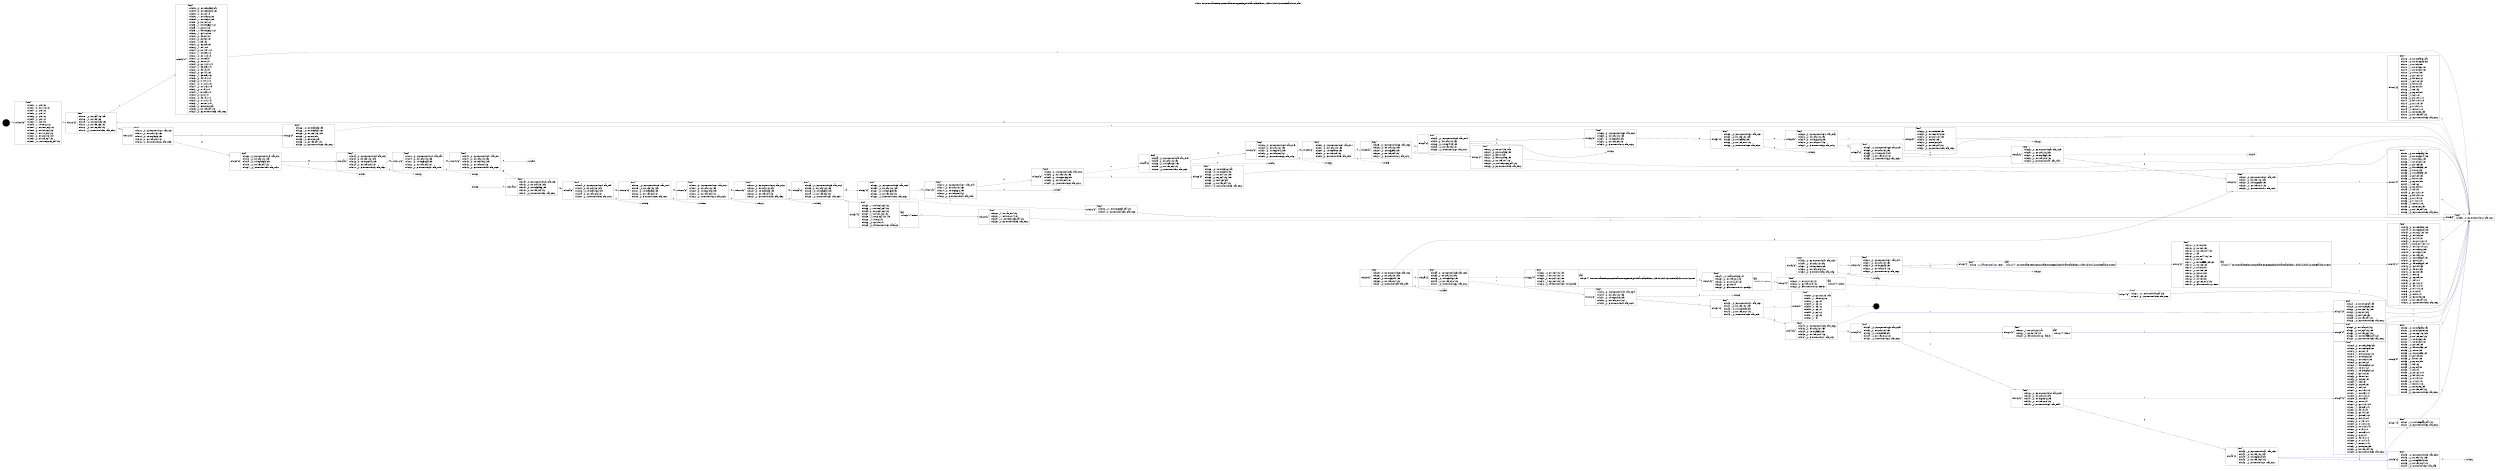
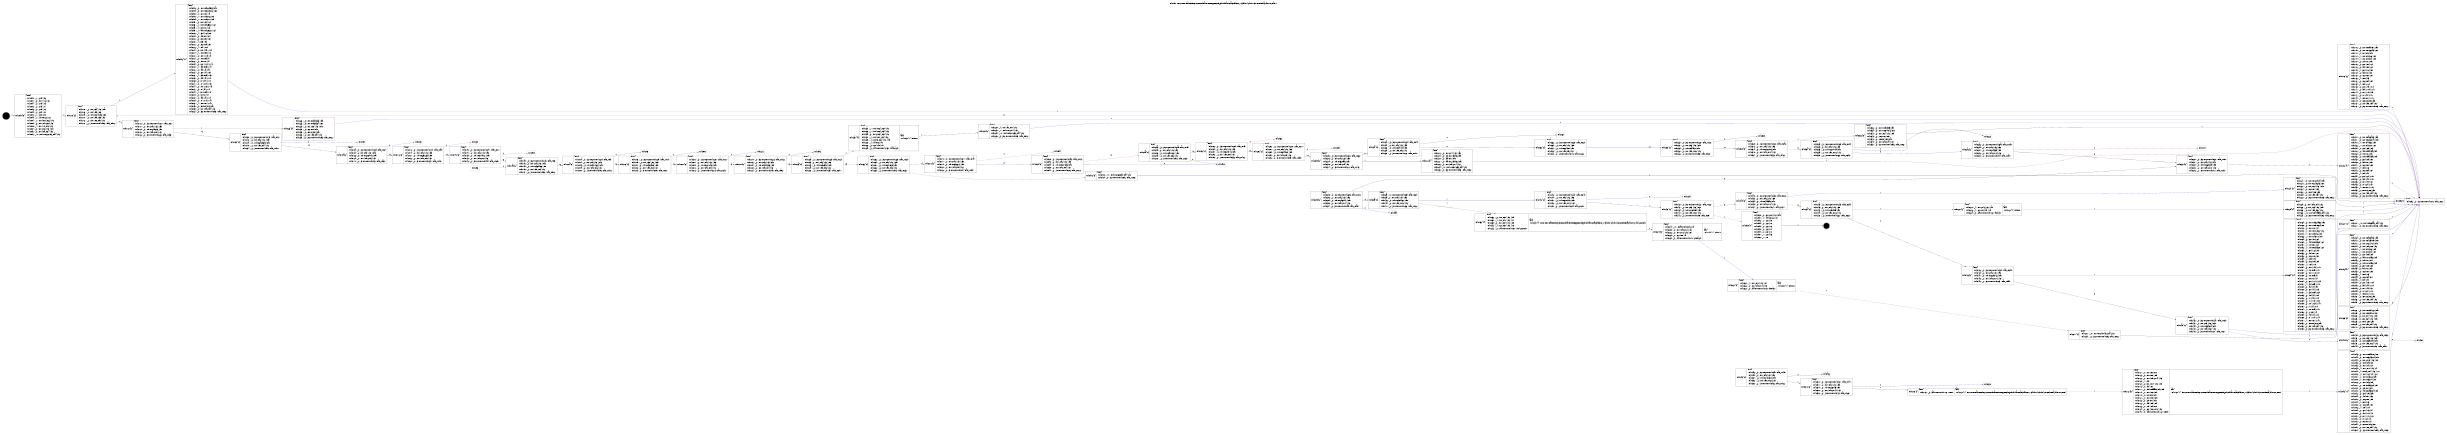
edge "0x40228e [28]" -> "0x4026e8 [30]": now "0x40228e [28]" -> "0x4029cc"
